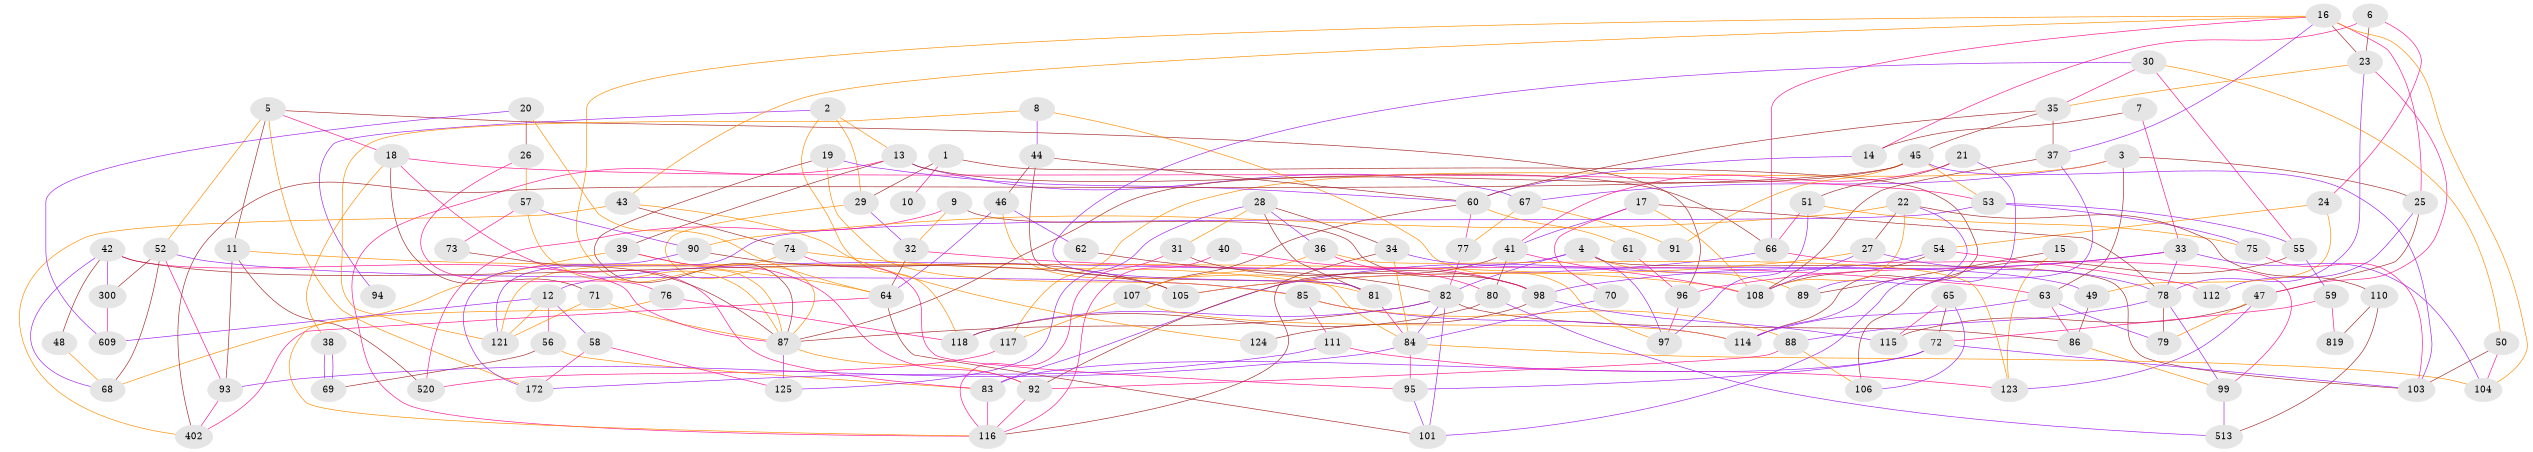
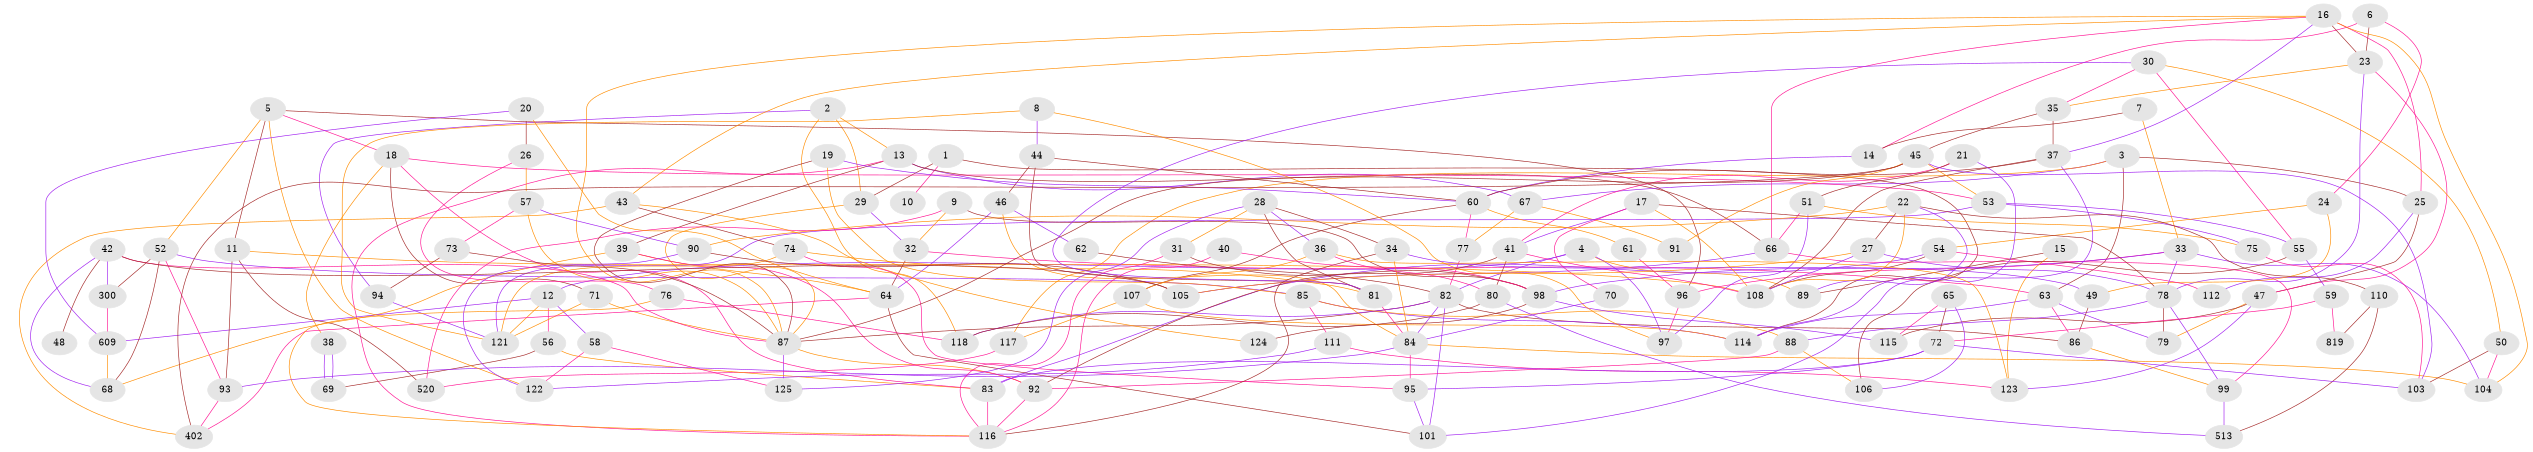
edge "35" -- "60": now "37" -- "60"
edge "7" -- "33": color deeppink -> darkorange
edge "73" -- "94": added
edge "4" -- "103": removed
edge "94" -- "121": added
edge "48" -- "68": now "609" -- "68"
node "172": label "172" -> "122"
